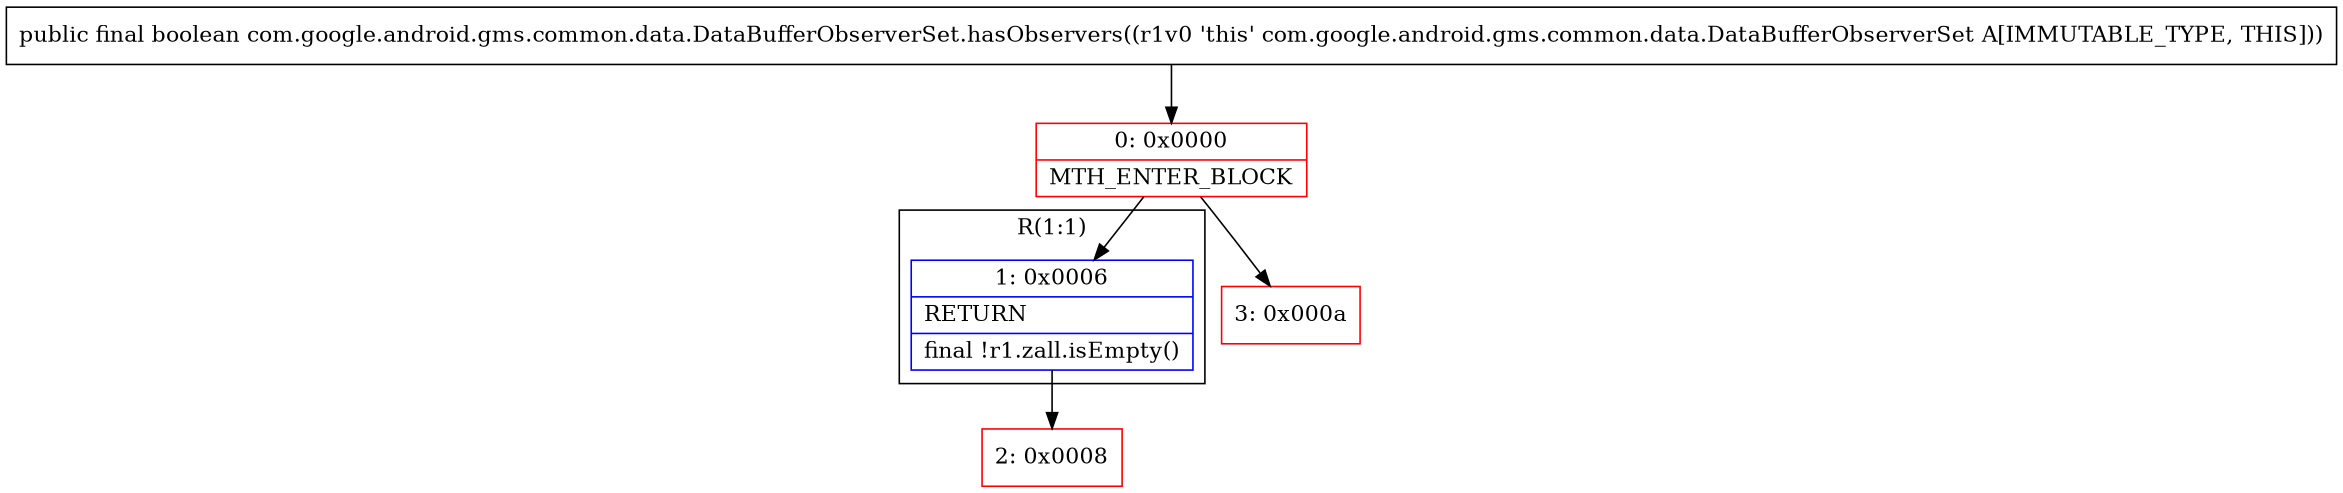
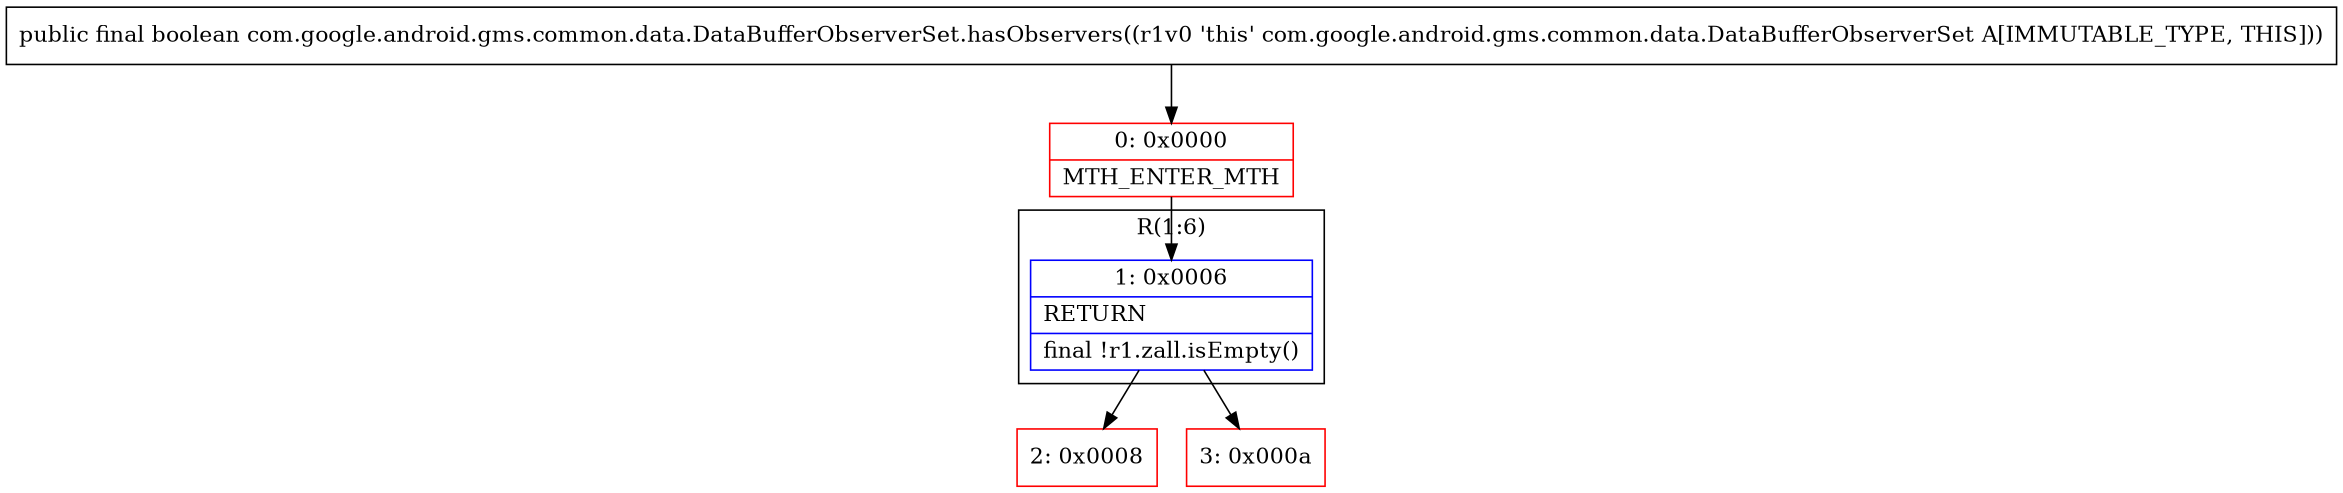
node "0: 0x0000": text "MTH_ENTER_BLOCK" -> "MTH_ENTER_MTH"
cluster "R(1:1)": label "R(1:1)" -> "R(1:6)"
edge "0: 0x0000" -> "3: 0x000a": now "1: 0x0006" -> "3: 0x000a"
